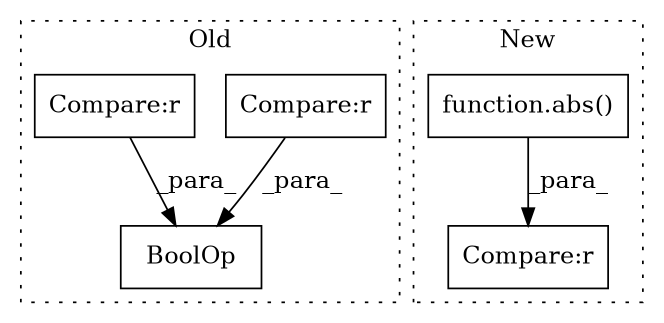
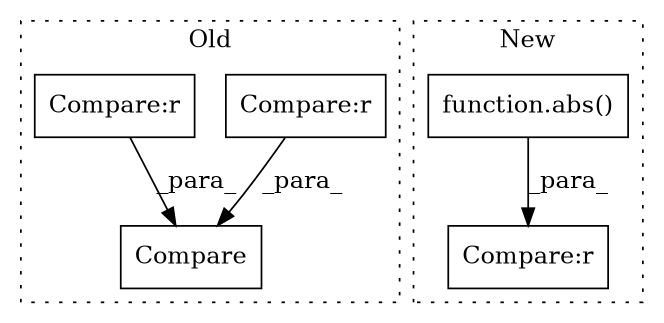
node "BoolOp": label "BoolOp" -> "Compare"
